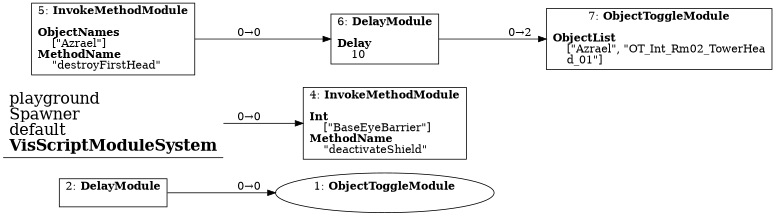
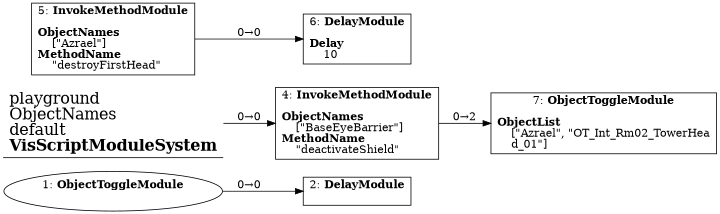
edge "6:" -> "7:": now "4:" -> "7:"
node "playground": text "Spawner" -> "ObjectNames"
node "4:": text "Int" -> "ObjectNames"
edge "2:" -> "1:": reversed
